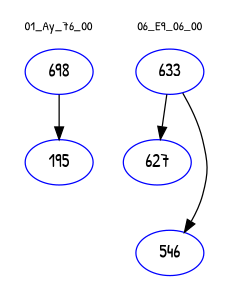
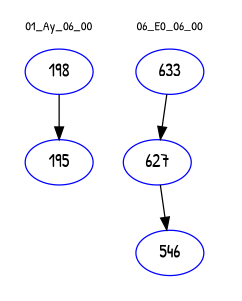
cluster "01_Ay_76_00": label "01_Ay_76_00" -> "01_Ay_06_00"
cluster "06_E9_06_00": label "06_E9_06_00" -> "06_E0_06_00"
node "698": label "698" -> "198"
edge "633" -> "546": now "627" -> "546"
